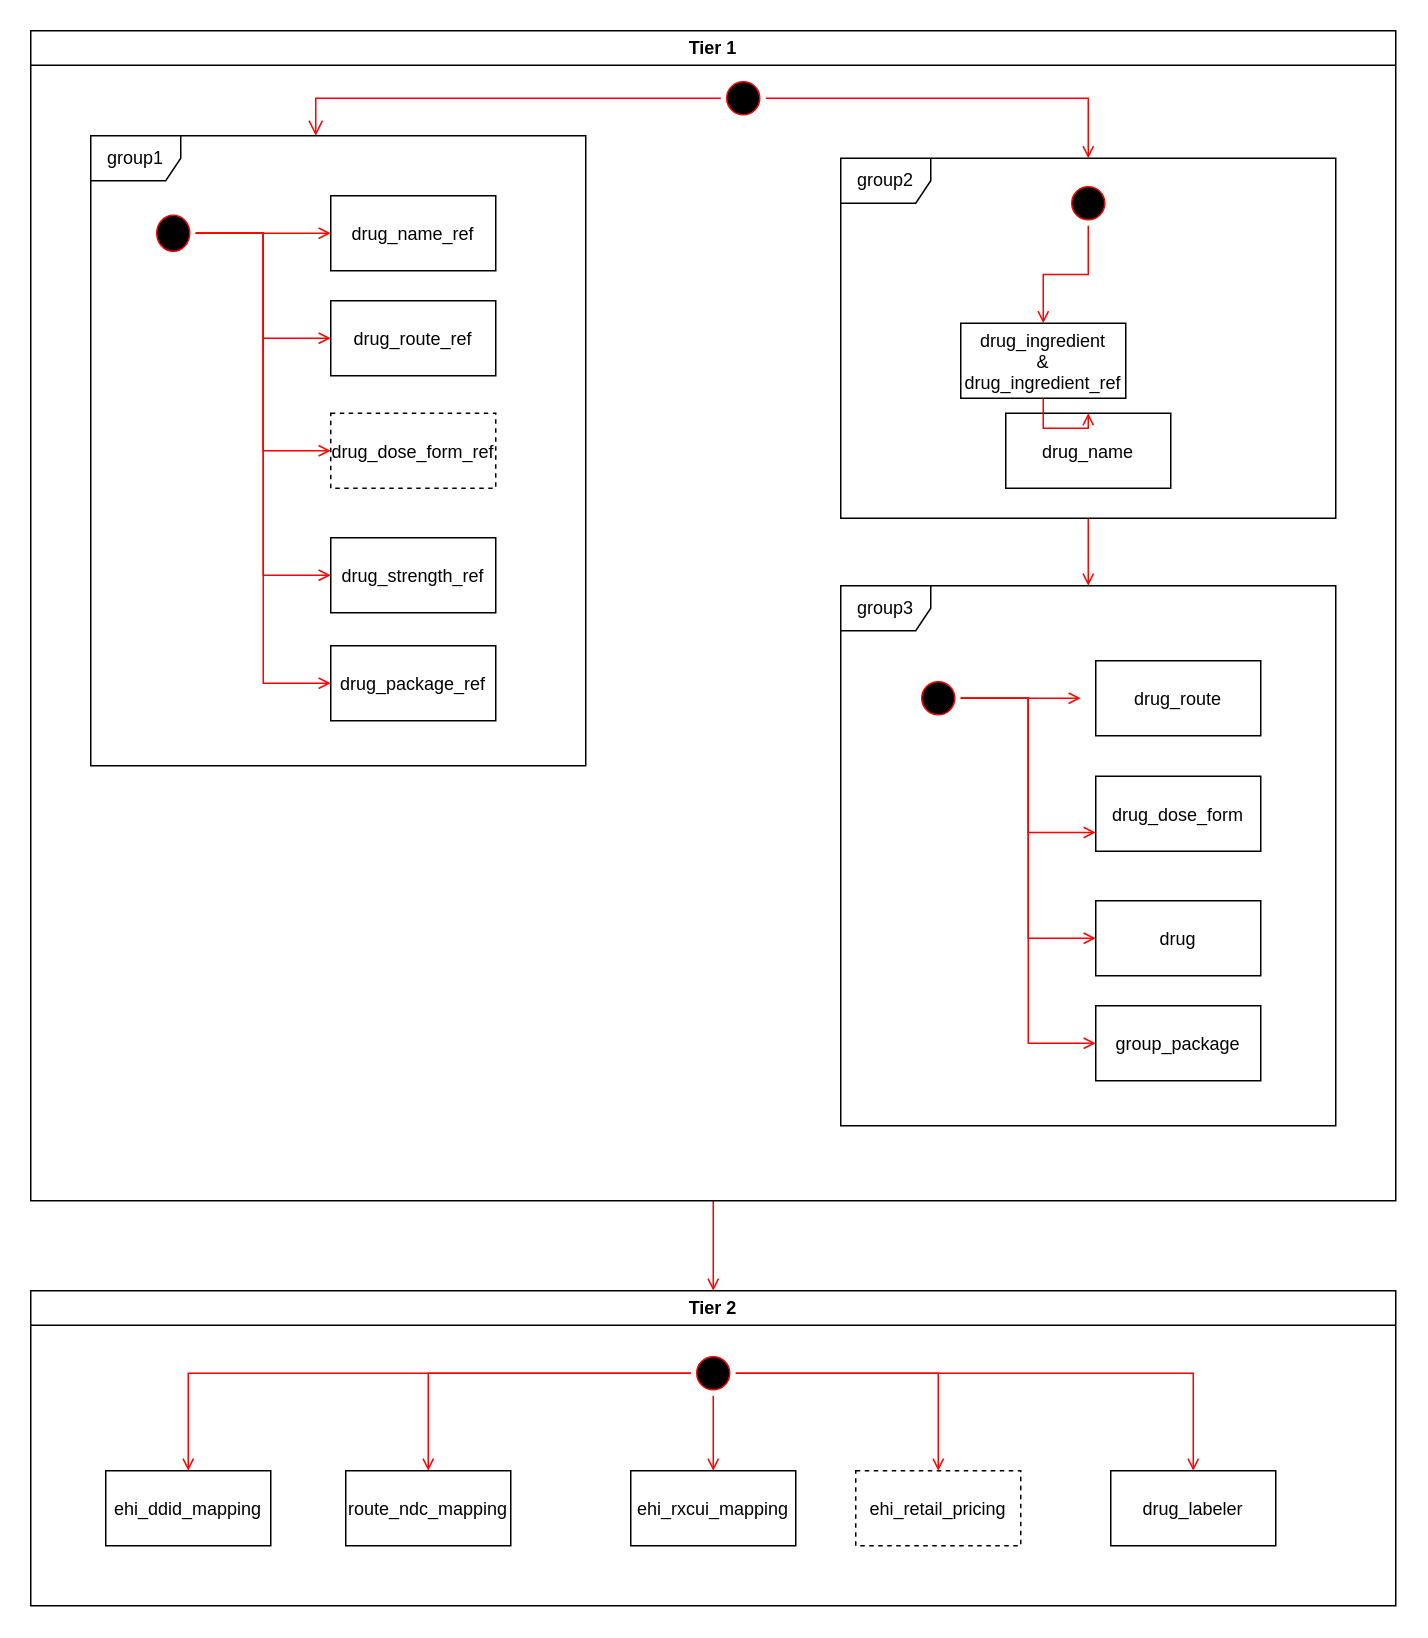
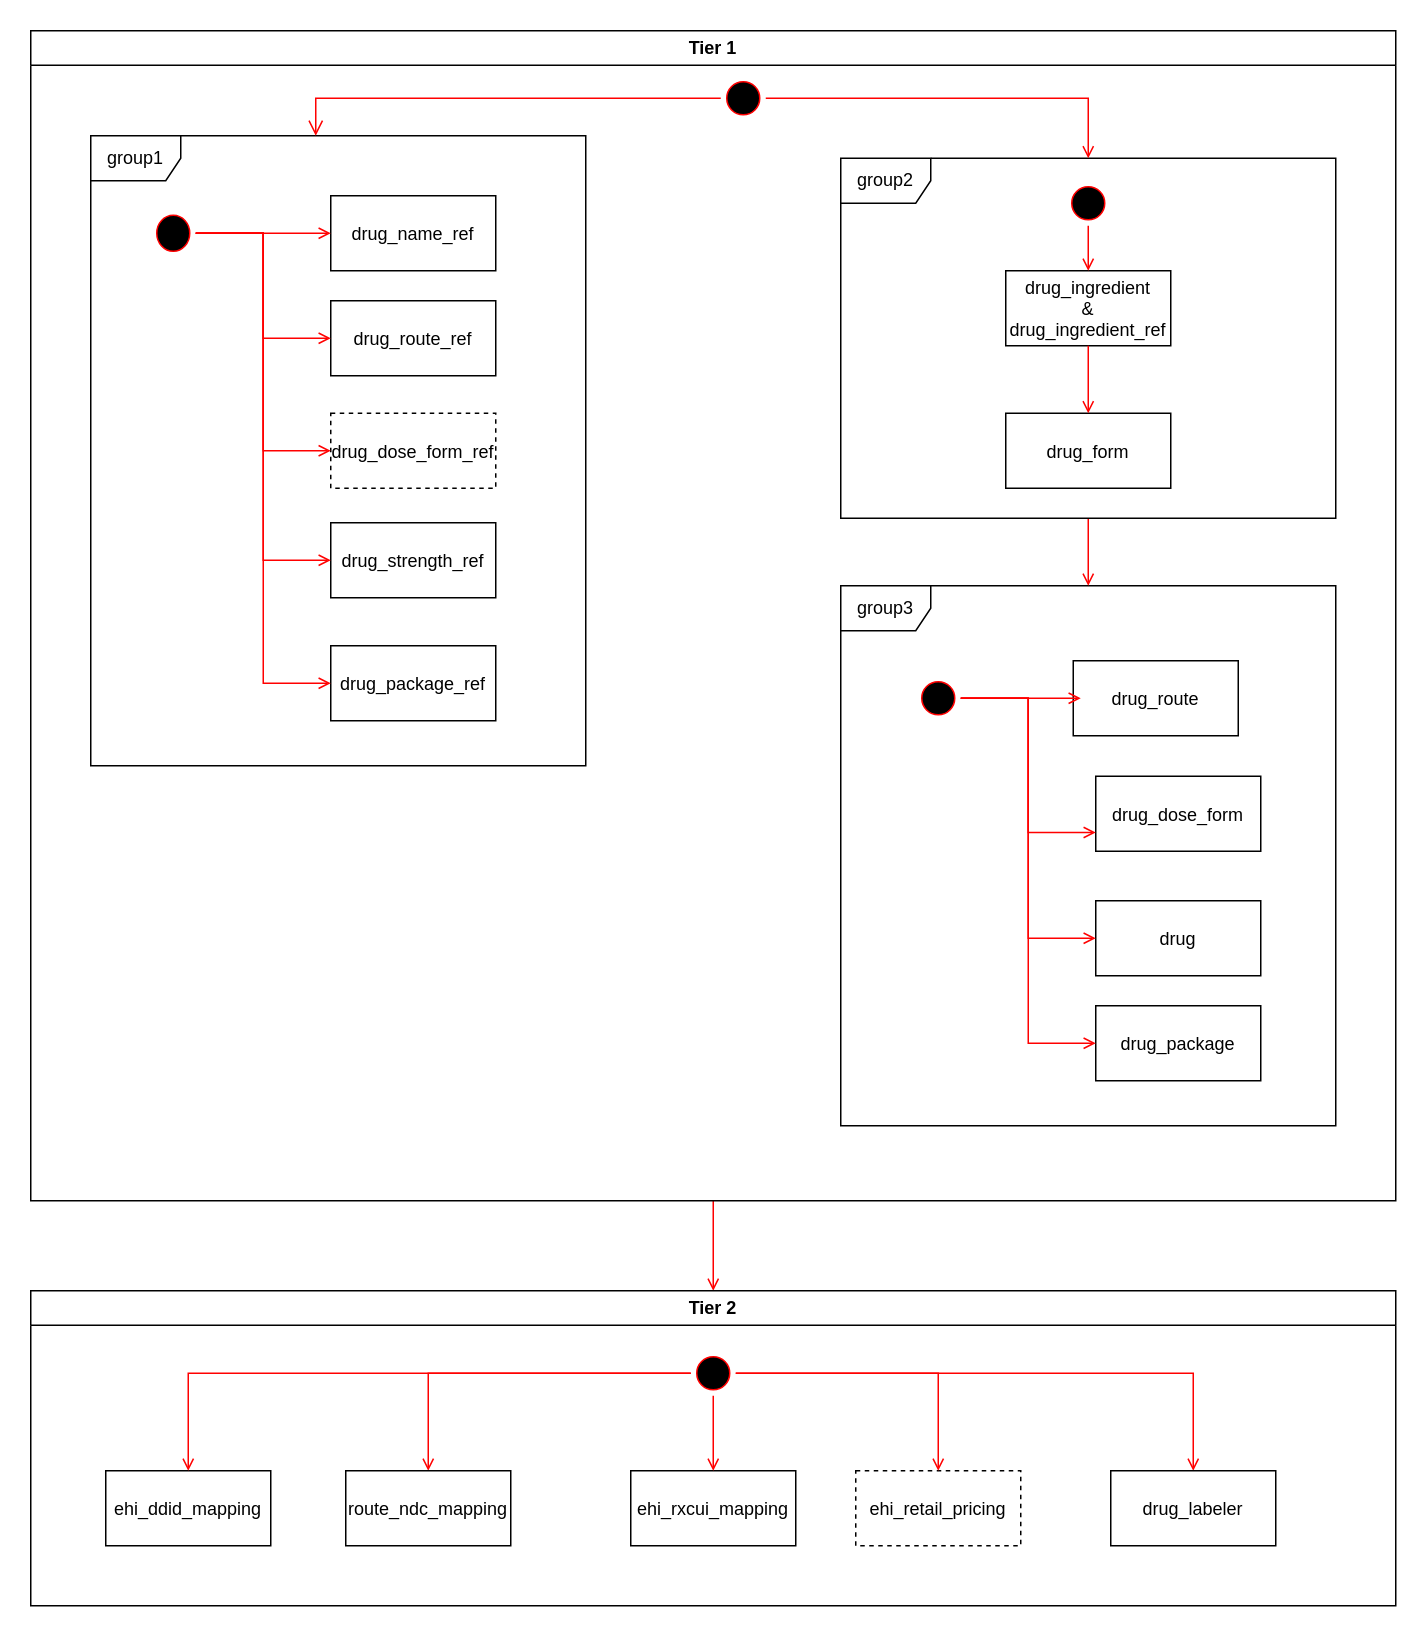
node "drug_ingredient & drug_ingredient_ref": moved (1043, 361) -> (1088, 308)
node "drug_name": label "drug_name" -> "drug_form"
node "drug_strength_ref": moved (413, 575) -> (413, 560)
node "drug_route": moved (1178, 698) -> (1156, 698)
node "group_package": label "group_package" -> "drug_package"
